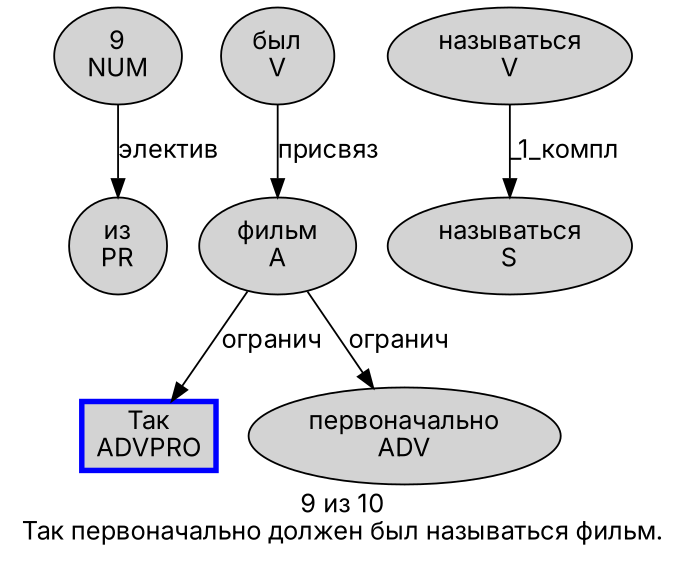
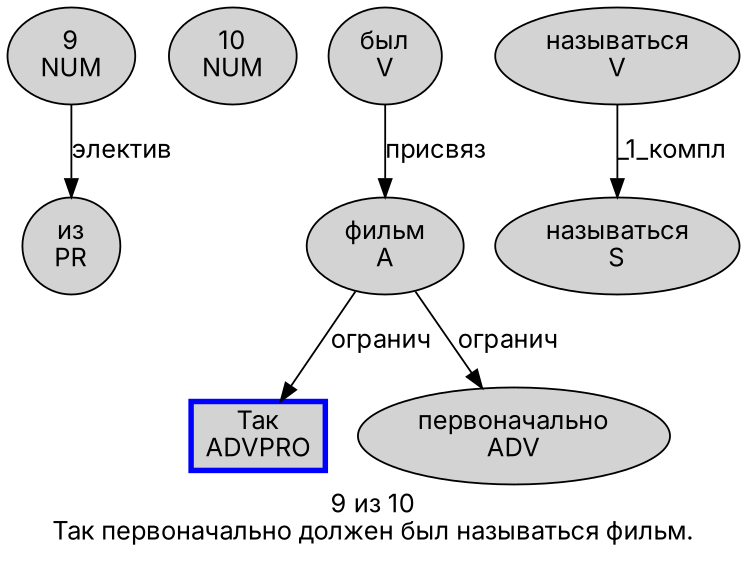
node "10 NUM": added
